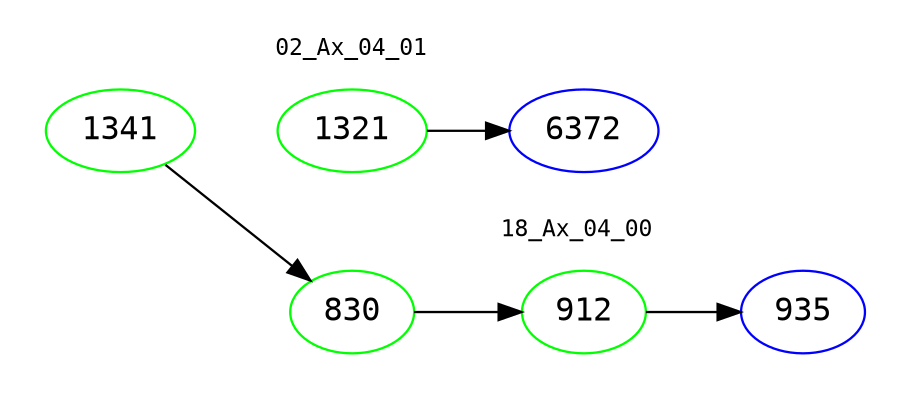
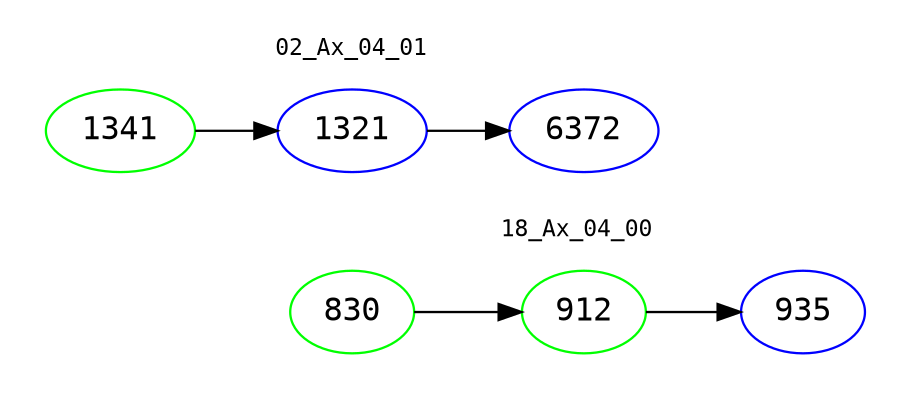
node "1321": color green -> blue
edge "1341" -> "830": now "1341" -> "1321"
